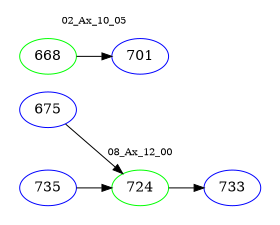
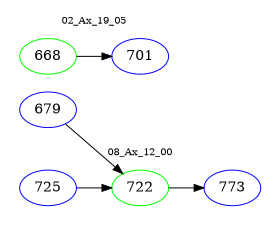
cluster "02_Ax_10_05": label "02_Ax_10_05" -> "02_Ax_19_05"
node "675": label "675" -> "679"
node "735": label "735" -> "725"
node "724": label "724" -> "722"
node "733": label "733" -> "773"
